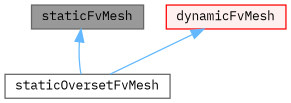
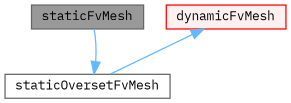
edge "staticOversetFvMesh" -> "staticFvMesh": reversed
